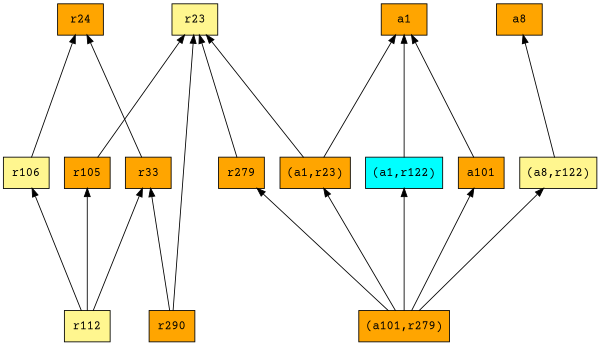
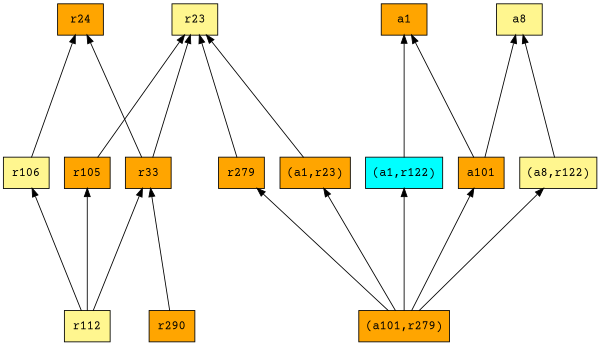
node "a8": fillcolor orange -> khaki1
edge "(a1,r23)" -> "a1": removed
edge "a101" -> "a8": added
edge "r290" -> "r23": now "r33" -> "r23"
